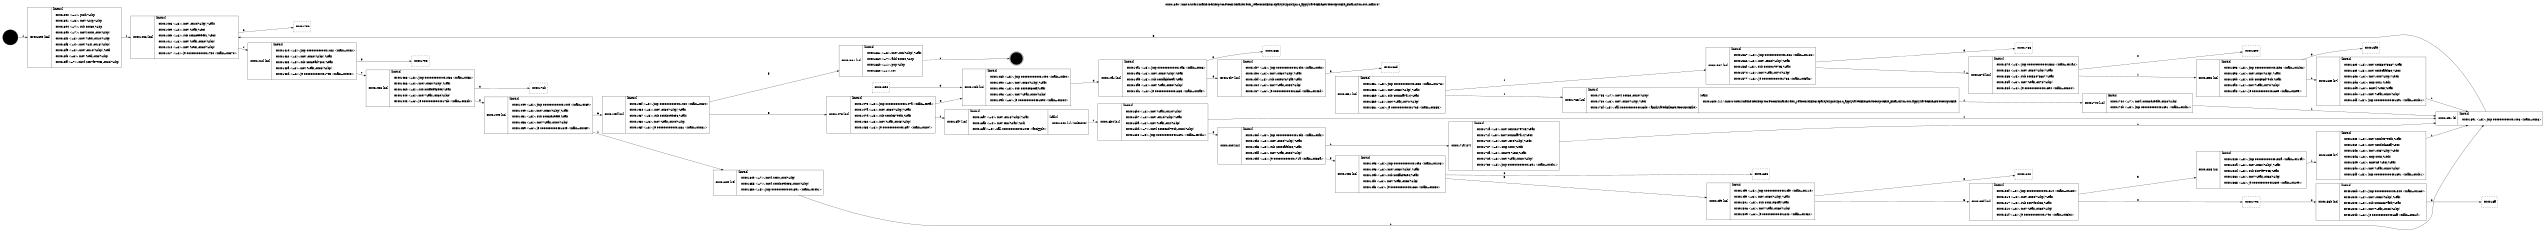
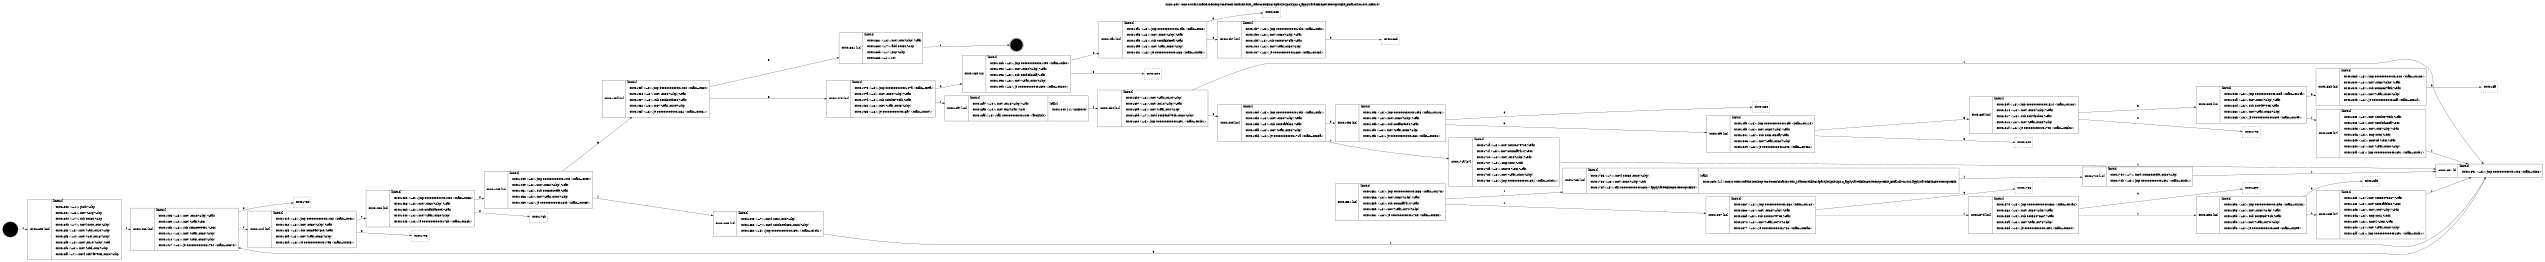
edge "0x4015e4" -> "0x40148b [22]": reversed
edge "0x401792" -> "0x40153b [22]": now "0x401525 [22]" -> "0x40153b [22]"
